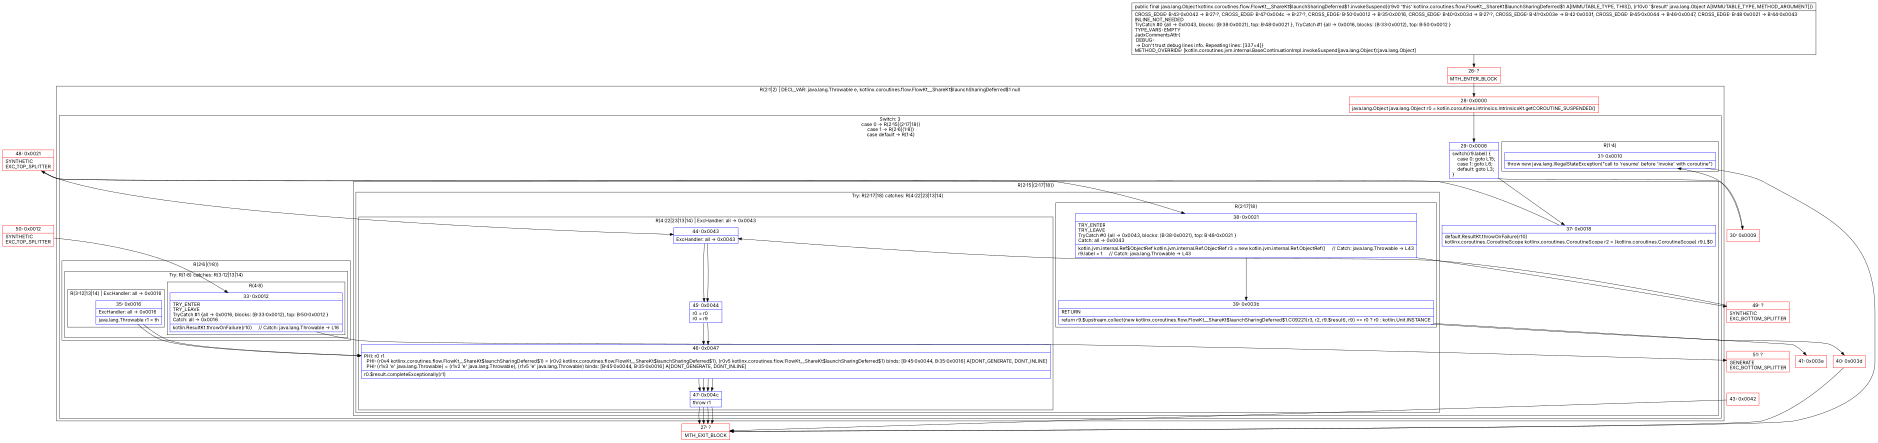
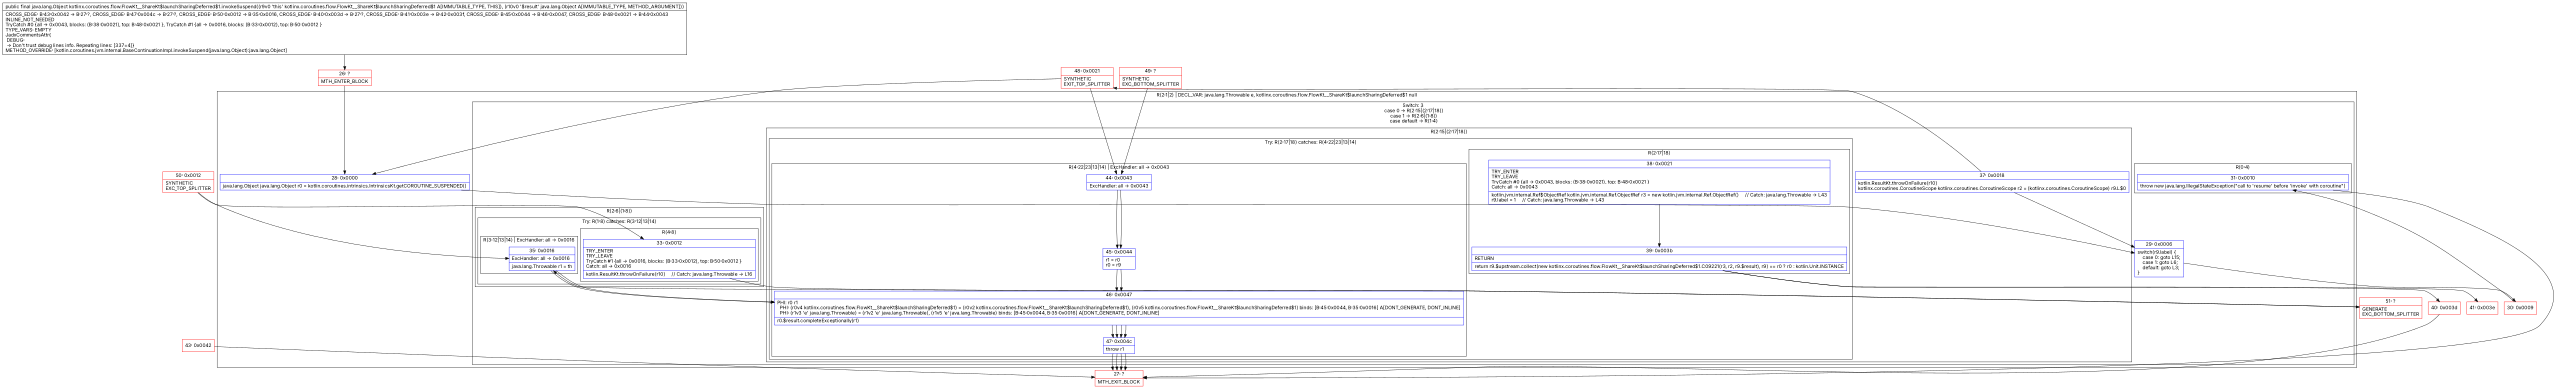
node "28: 0x0000": color red -> blue
cluster "R(1:4)": label "R(1:4)" -> "R(0:4)"
node "48: 0x0021": text "EXC_TOP_SPLITTER" -> "EXIT_TOP_SPLITTER"
edge "48: 0x0021" -> "38: 0x0021": now "48: 0x0021" -> "28: 0x0000"
edge "29: 0x0006" -> "37: 0x0018": reversed
node "37: 0x0018": text "default.ResultKt.throwOnFailure(r10)" -> "kotlin.ResultKt.throwOnFailure(r10)"
edge "50: 0x0012" -> "35: 0x0016": added
edge "38: 0x0021" -> "49: ?": removed
edge "51: ?" -> "35: 0x0016": added
node "45: 0x0044": text "r0 = r0" -> "r1 = r0"
